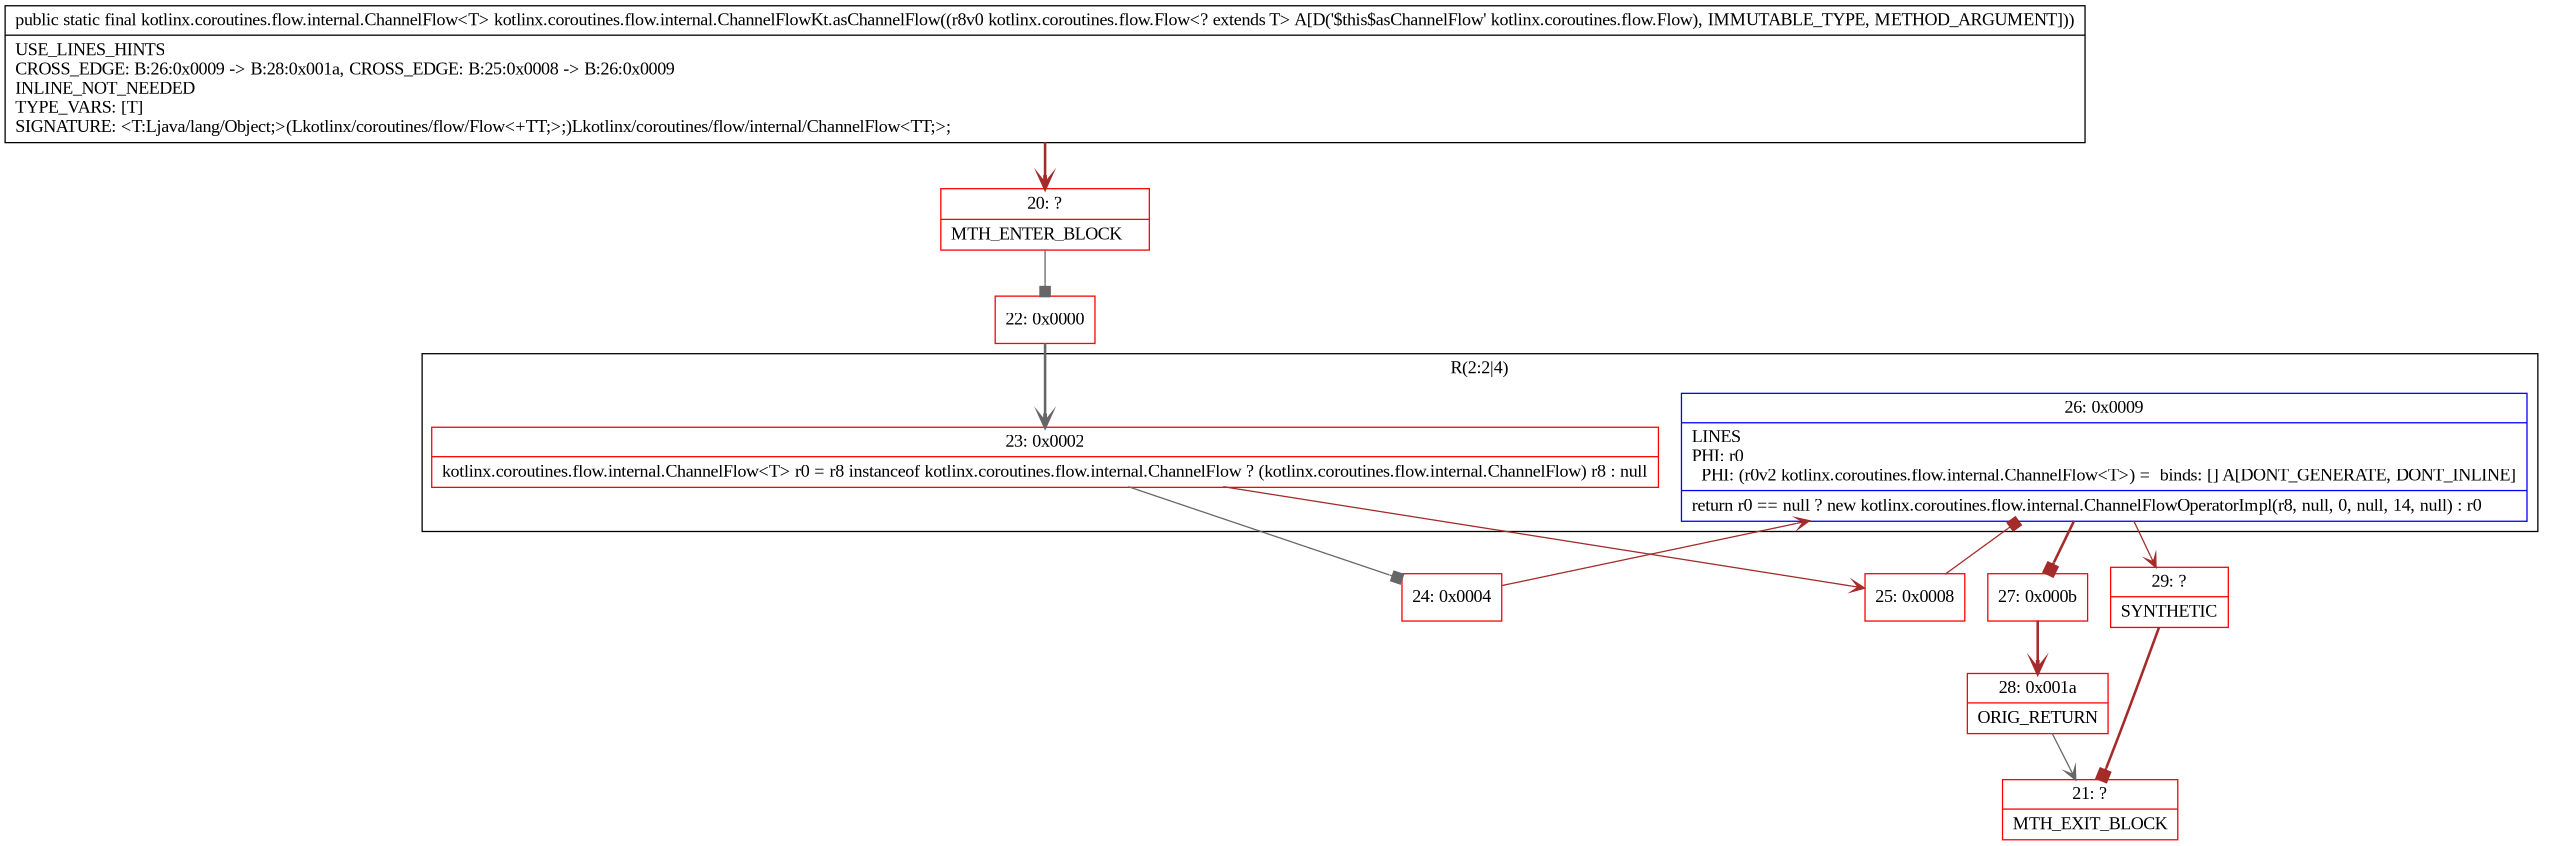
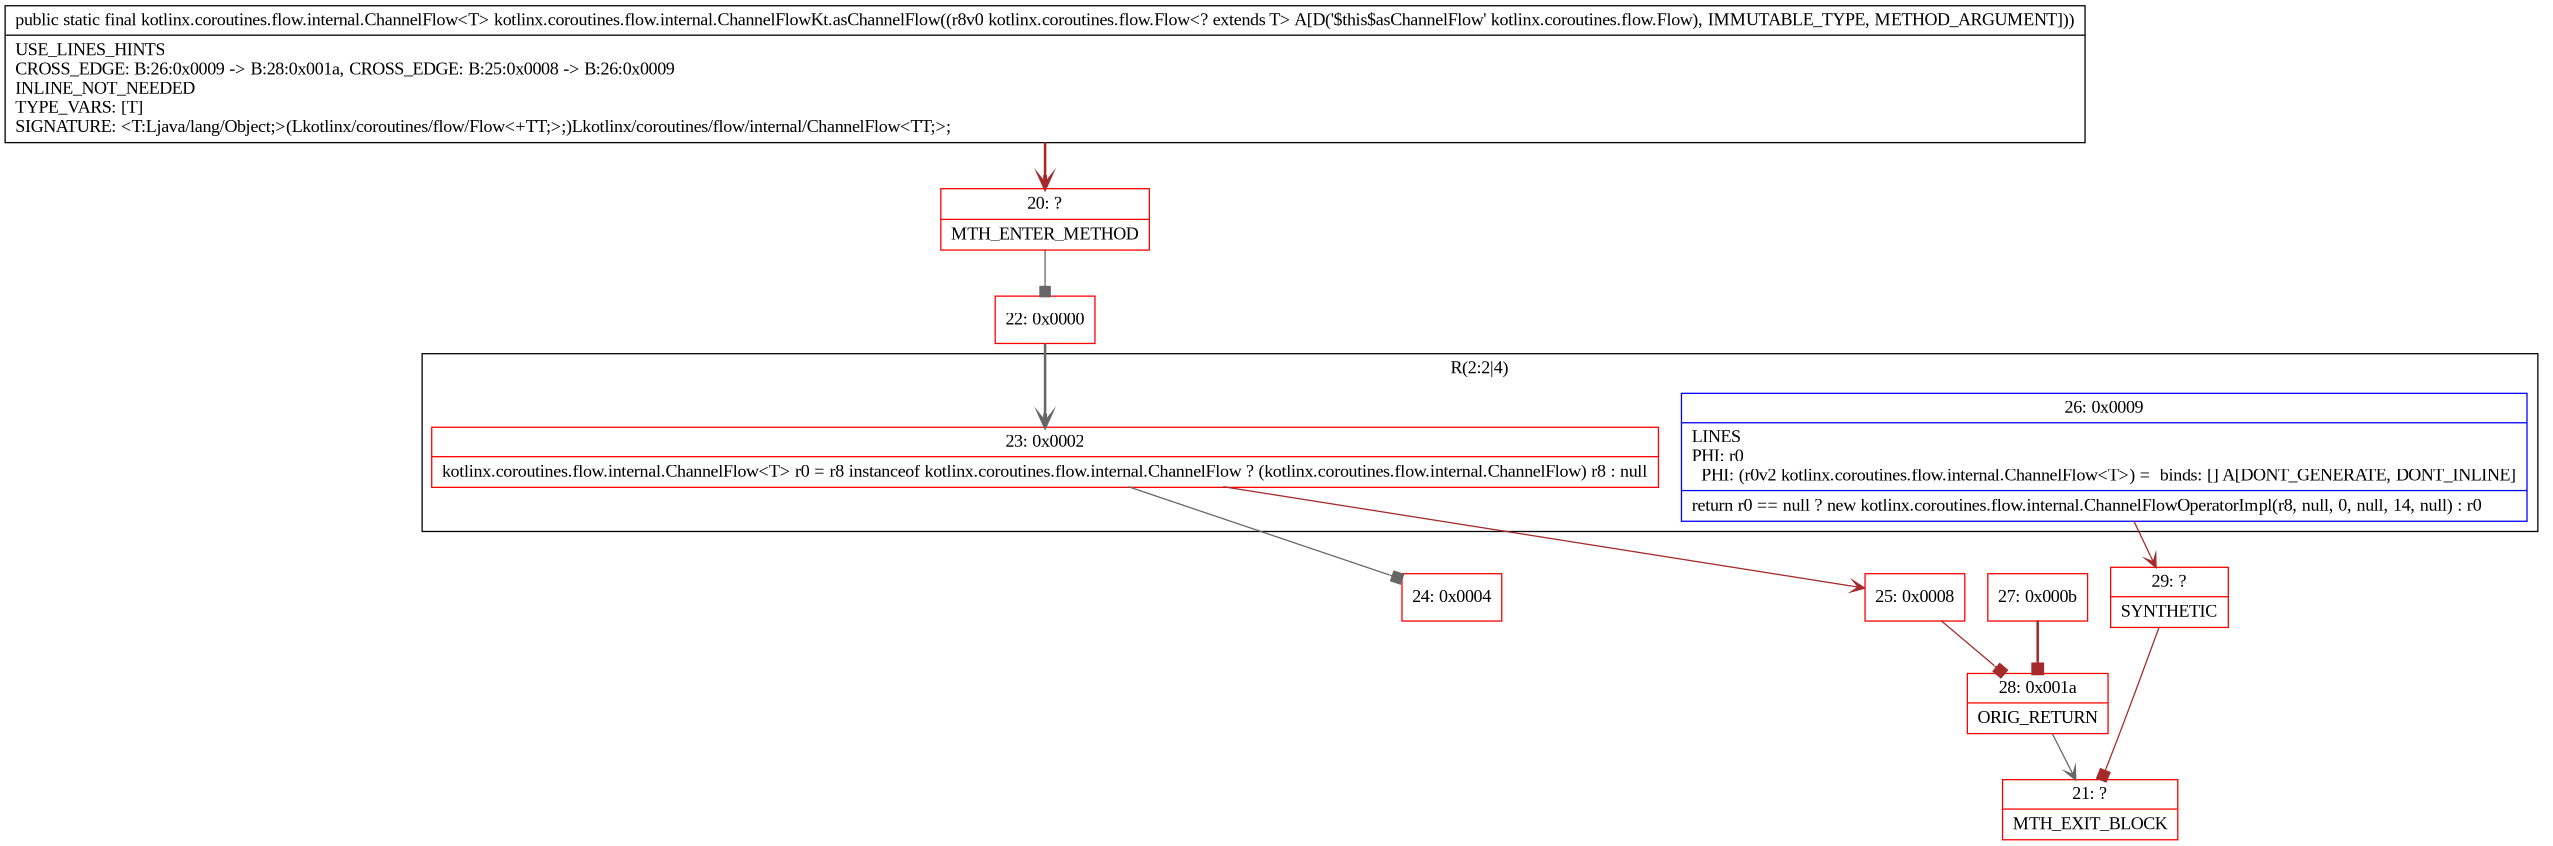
node "20: ?": text "MTH_ENTER_BLOCK" -> "MTH_ENTER_METHOD"
edge "26: 0x0009" -> "27: 0x000b": removed
edge "25: 0x0008" -> "26: 0x0009": now "25: 0x0008" -> "28: 0x001a"
edge "24: 0x0004" -> "26: 0x0009": removed
edge "27: 0x000b" -> "28: 0x001a": arrowhead vee -> box
edge "29: ?" -> "21: ?": style bold -> solid
